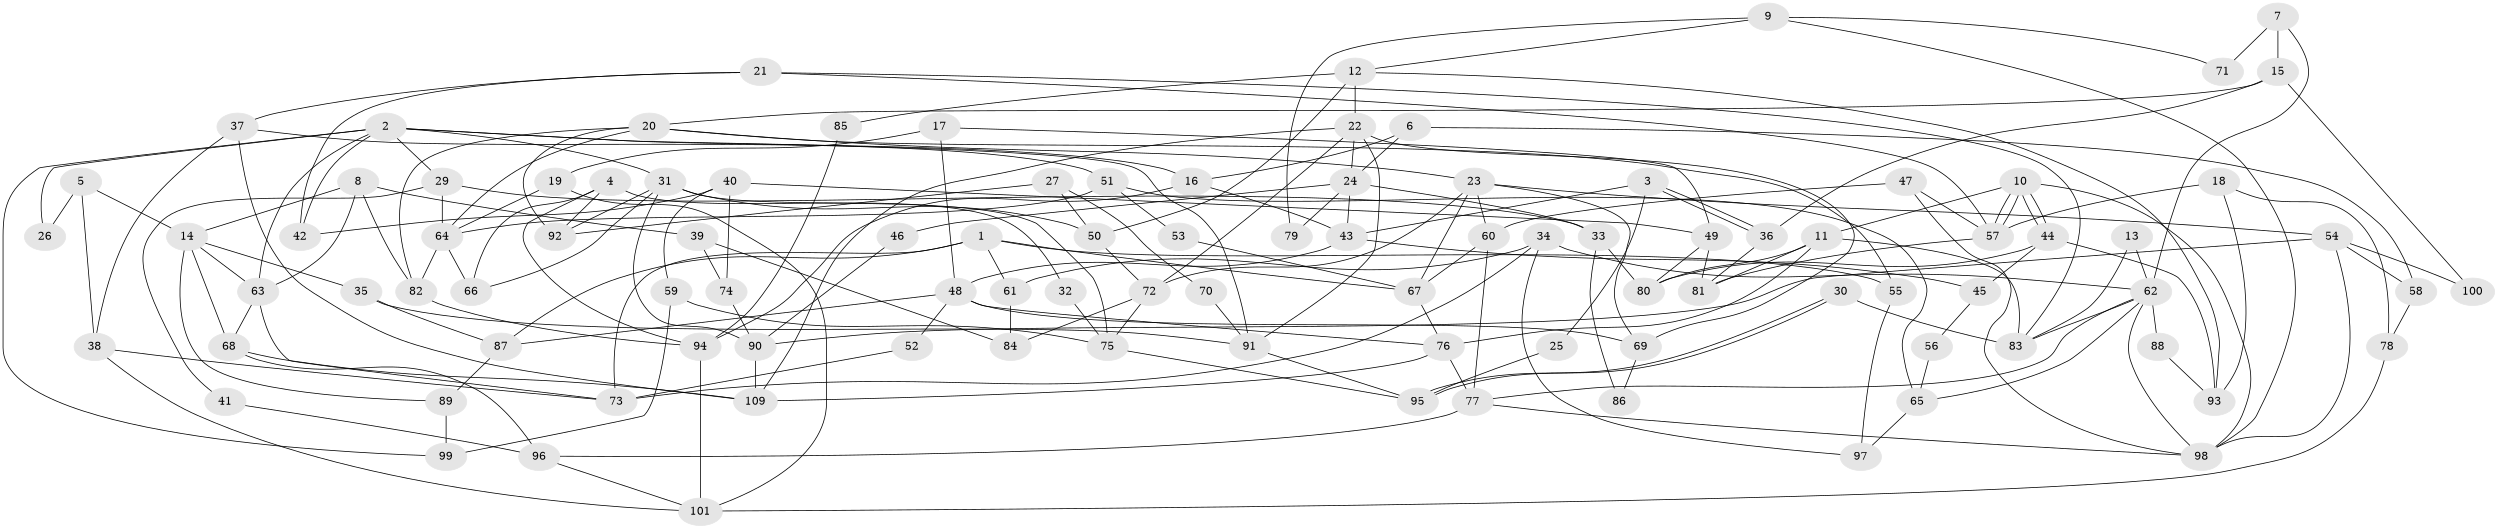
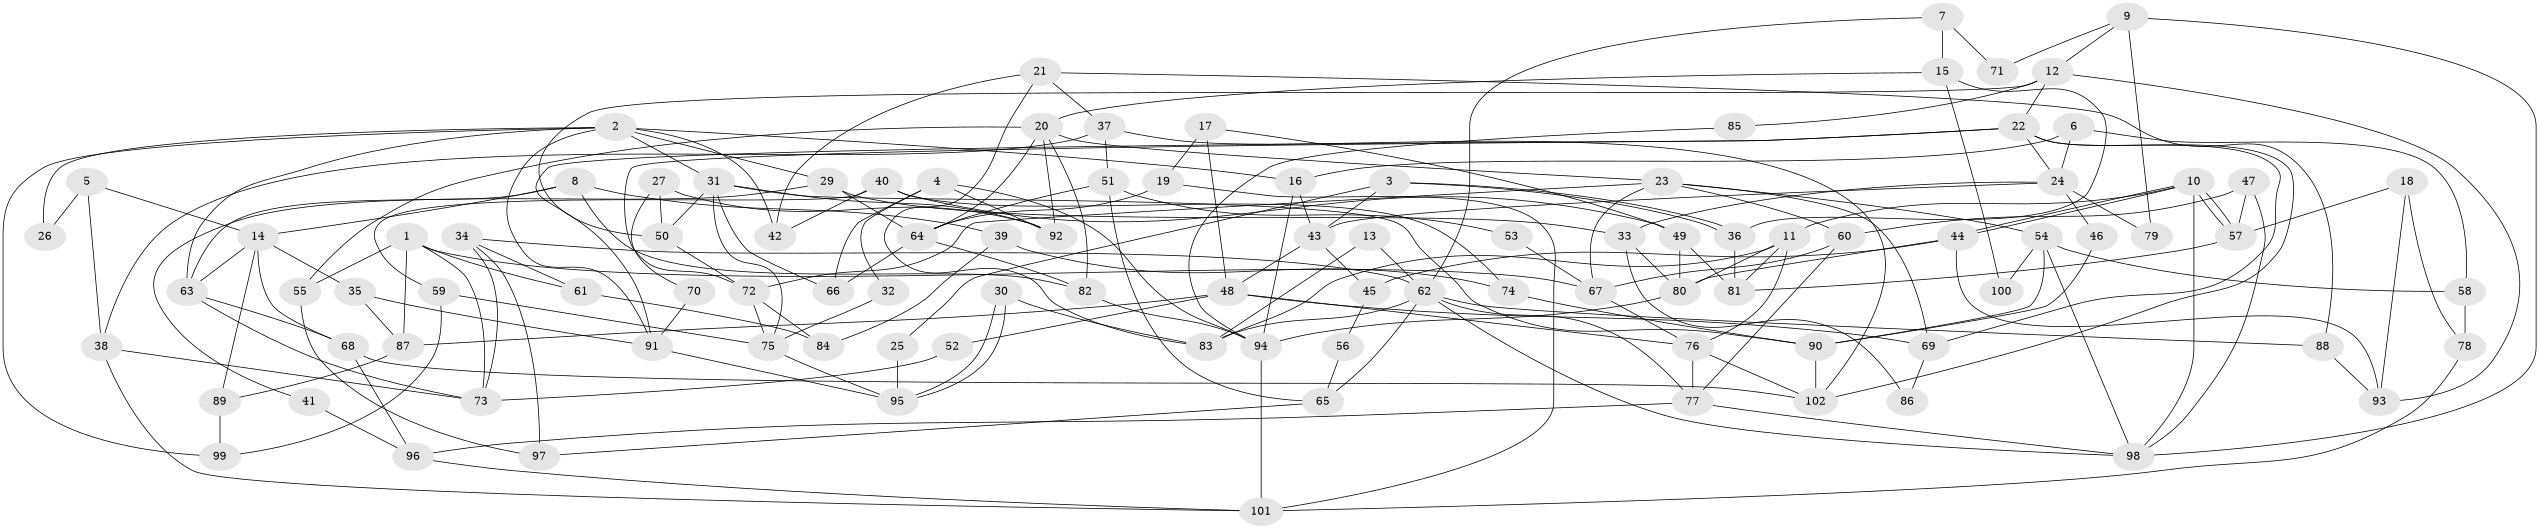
edge "21" -- "57": now "21" -- "88"
edge "80" -- "94": added
node "109": label "109" -> "102"
